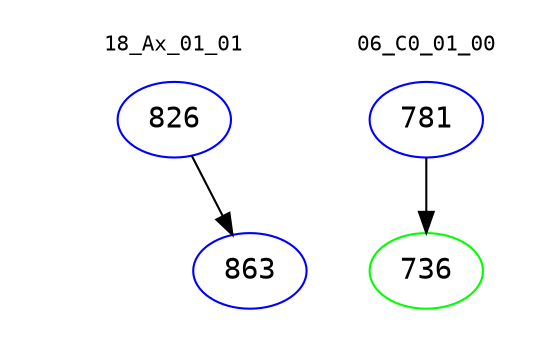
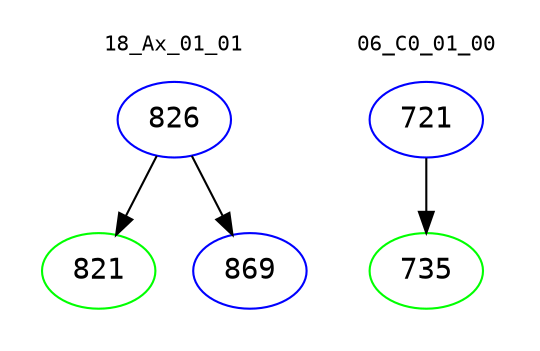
node "781": label "781" -> "721"
node "821": added
node "863": label "863" -> "869"
node "736": label "736" -> "735"
